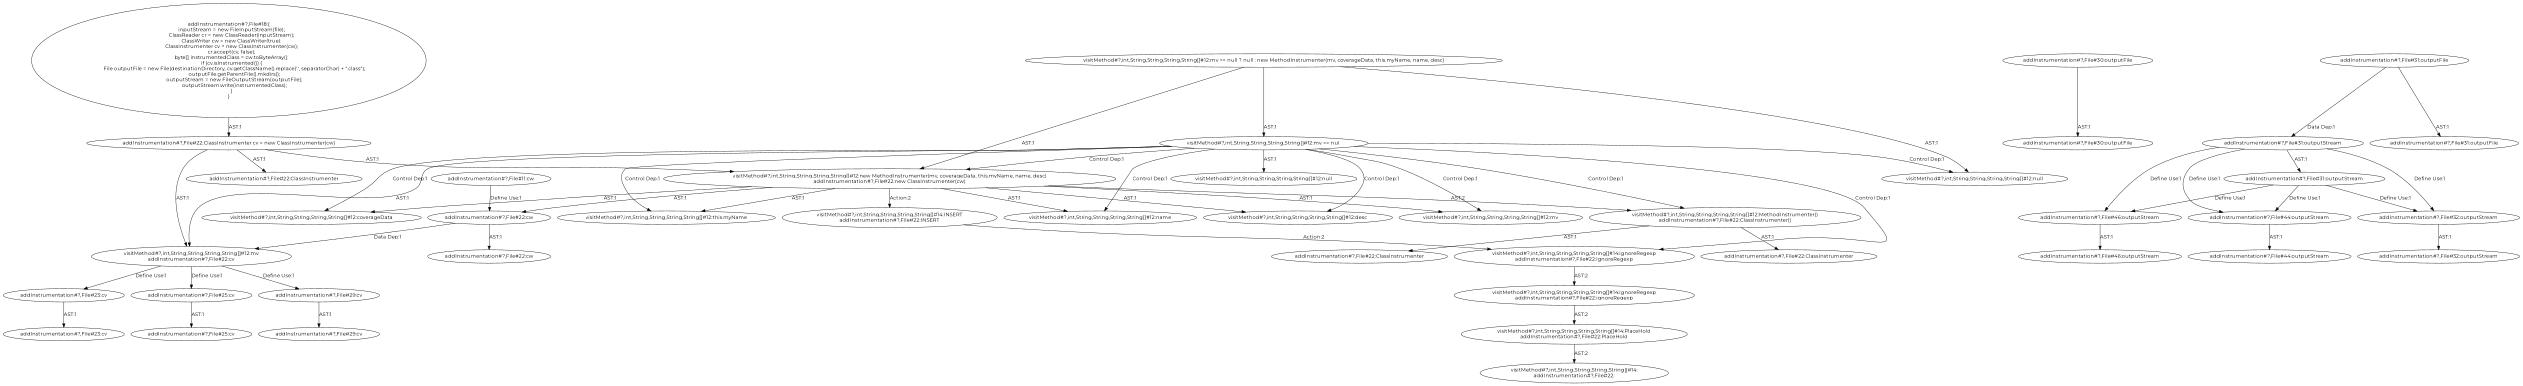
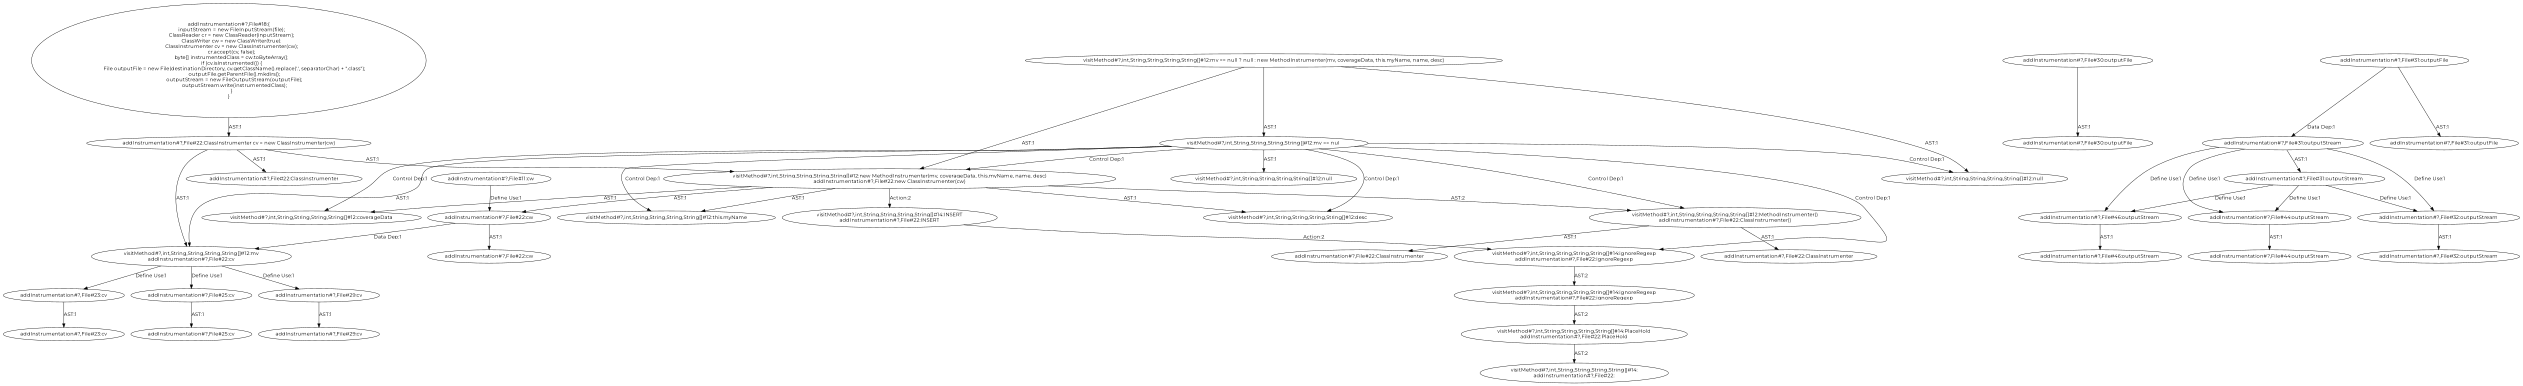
node "visitMethod#?,int,String,String,String,String[]#12:name": removed
node "visitMethod#?,int,String,String,String,String[]#12:mv": removed
